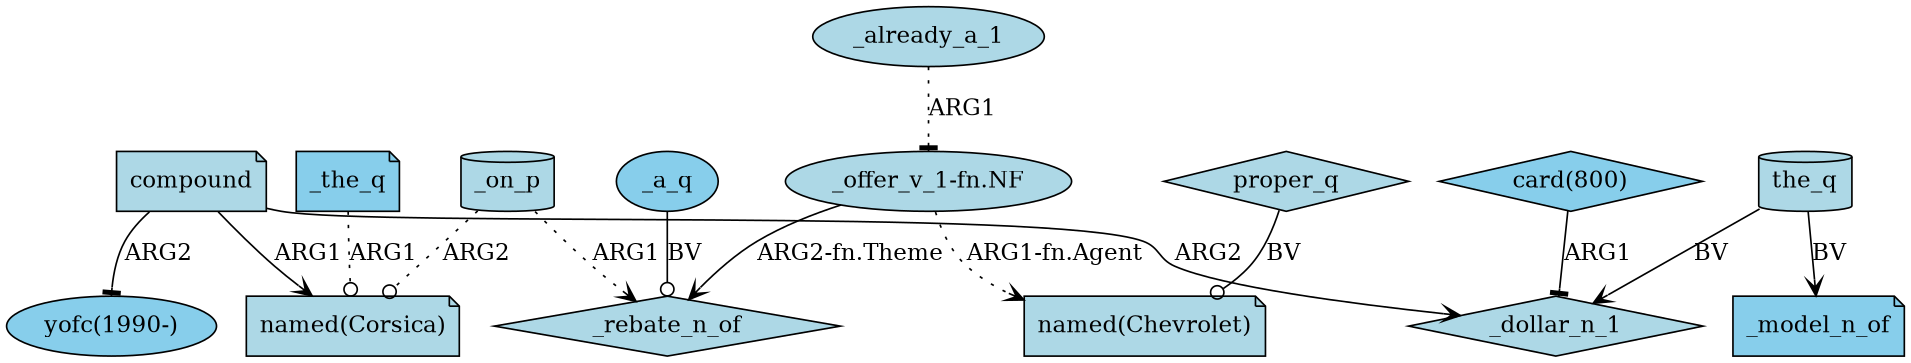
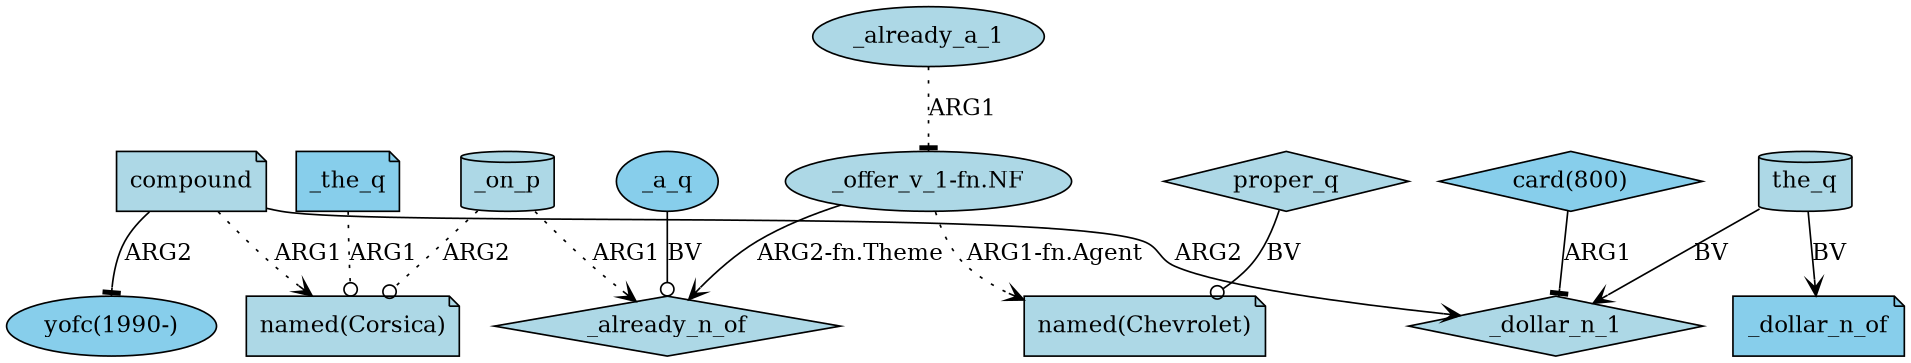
edge "compound" -> "named(Corsica)": style solid -> dotted
node "_rebate_n_of": label "_rebate_n_of" -> "_already_n_of"
node "_model_n_of": label "_model_n_of" -> "_dollar_n_of"
